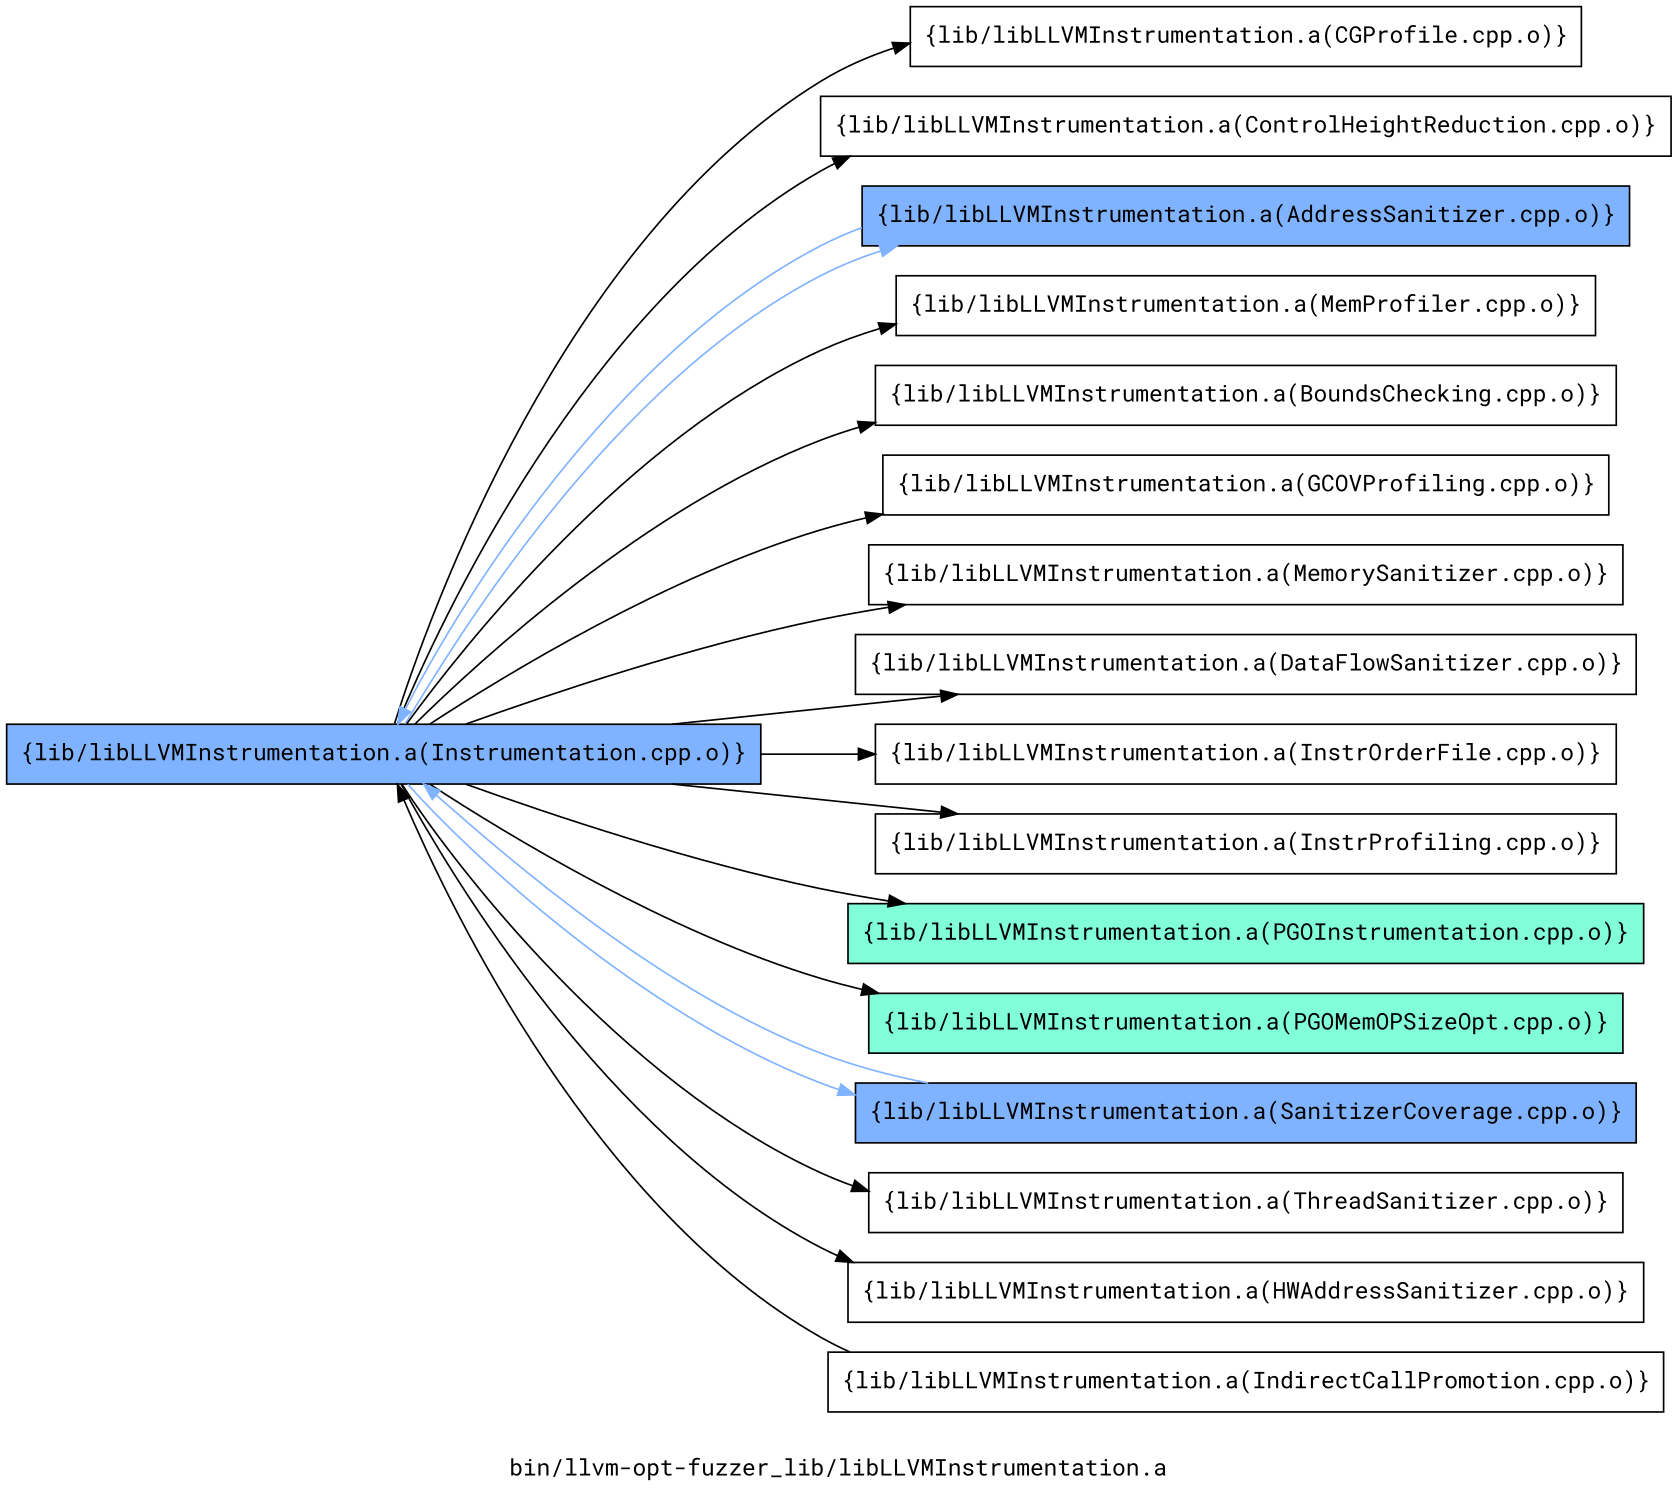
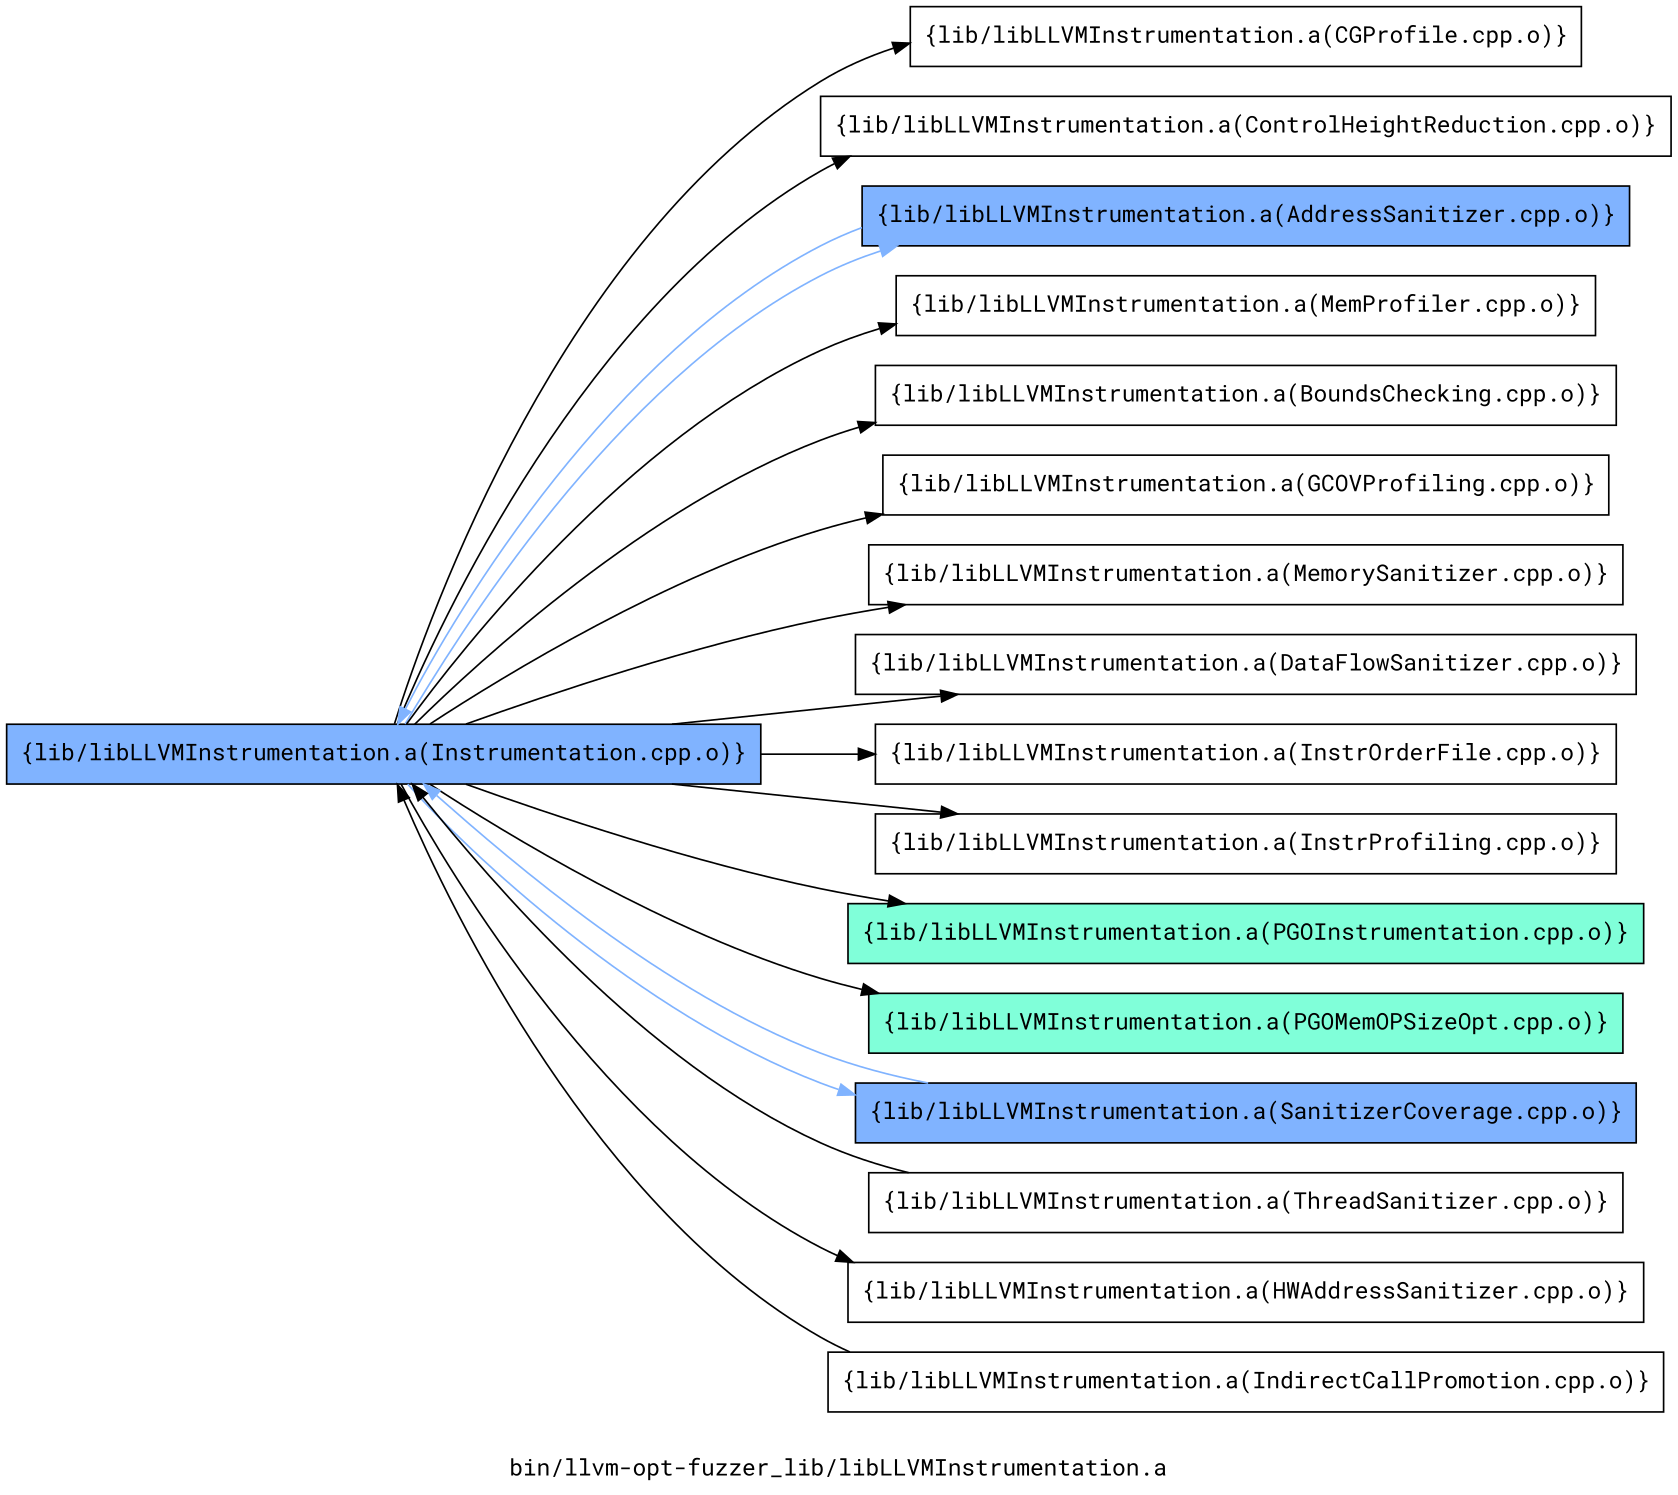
edge "{lib/libLLVMInstrumentation.a(Instrumentation.cpp.o)}" -> "{lib/libLLVMInstrumentation.a(ThreadSanitizer.cpp.o)}": reversed
